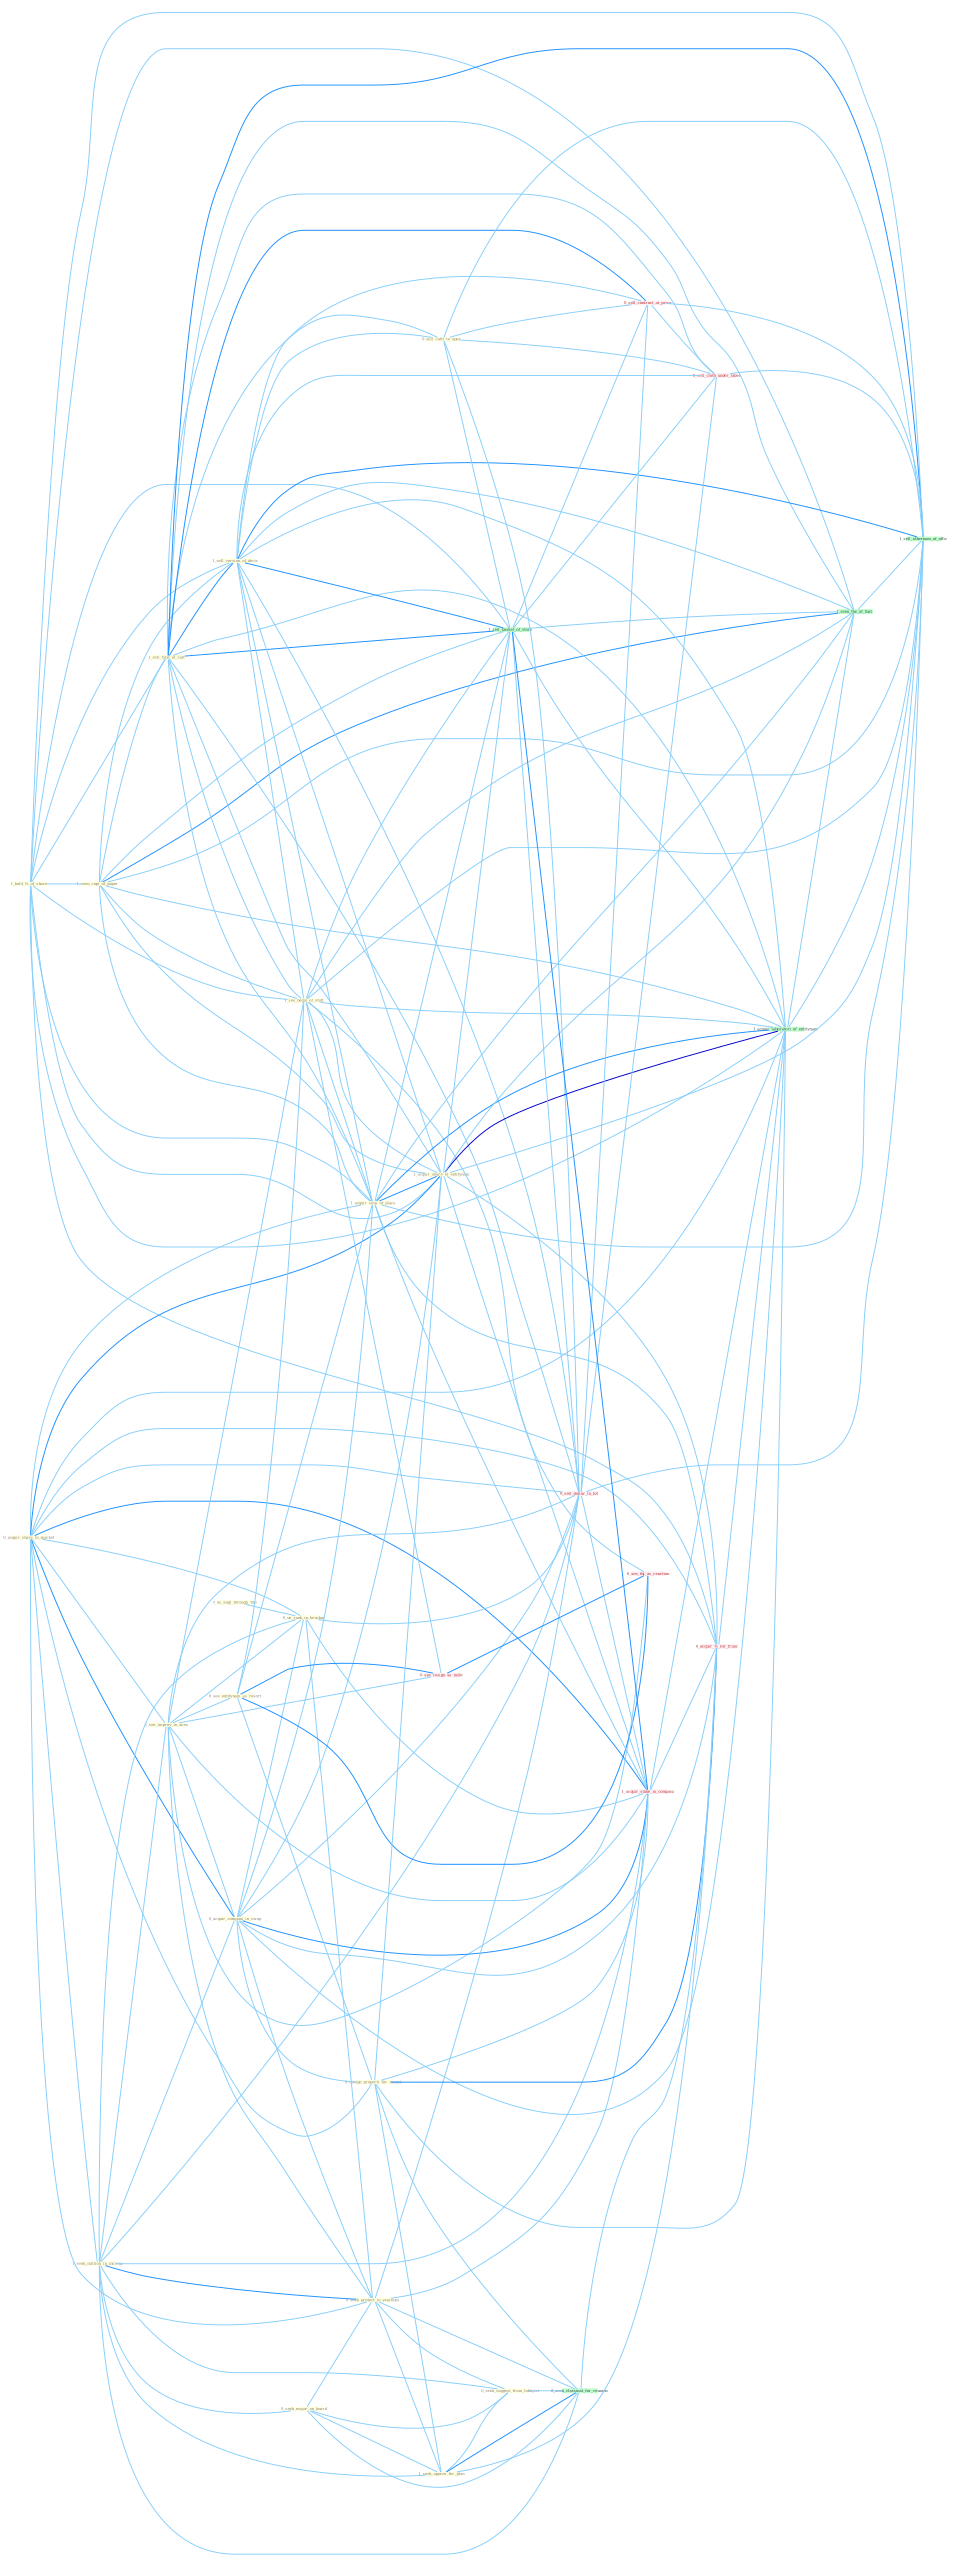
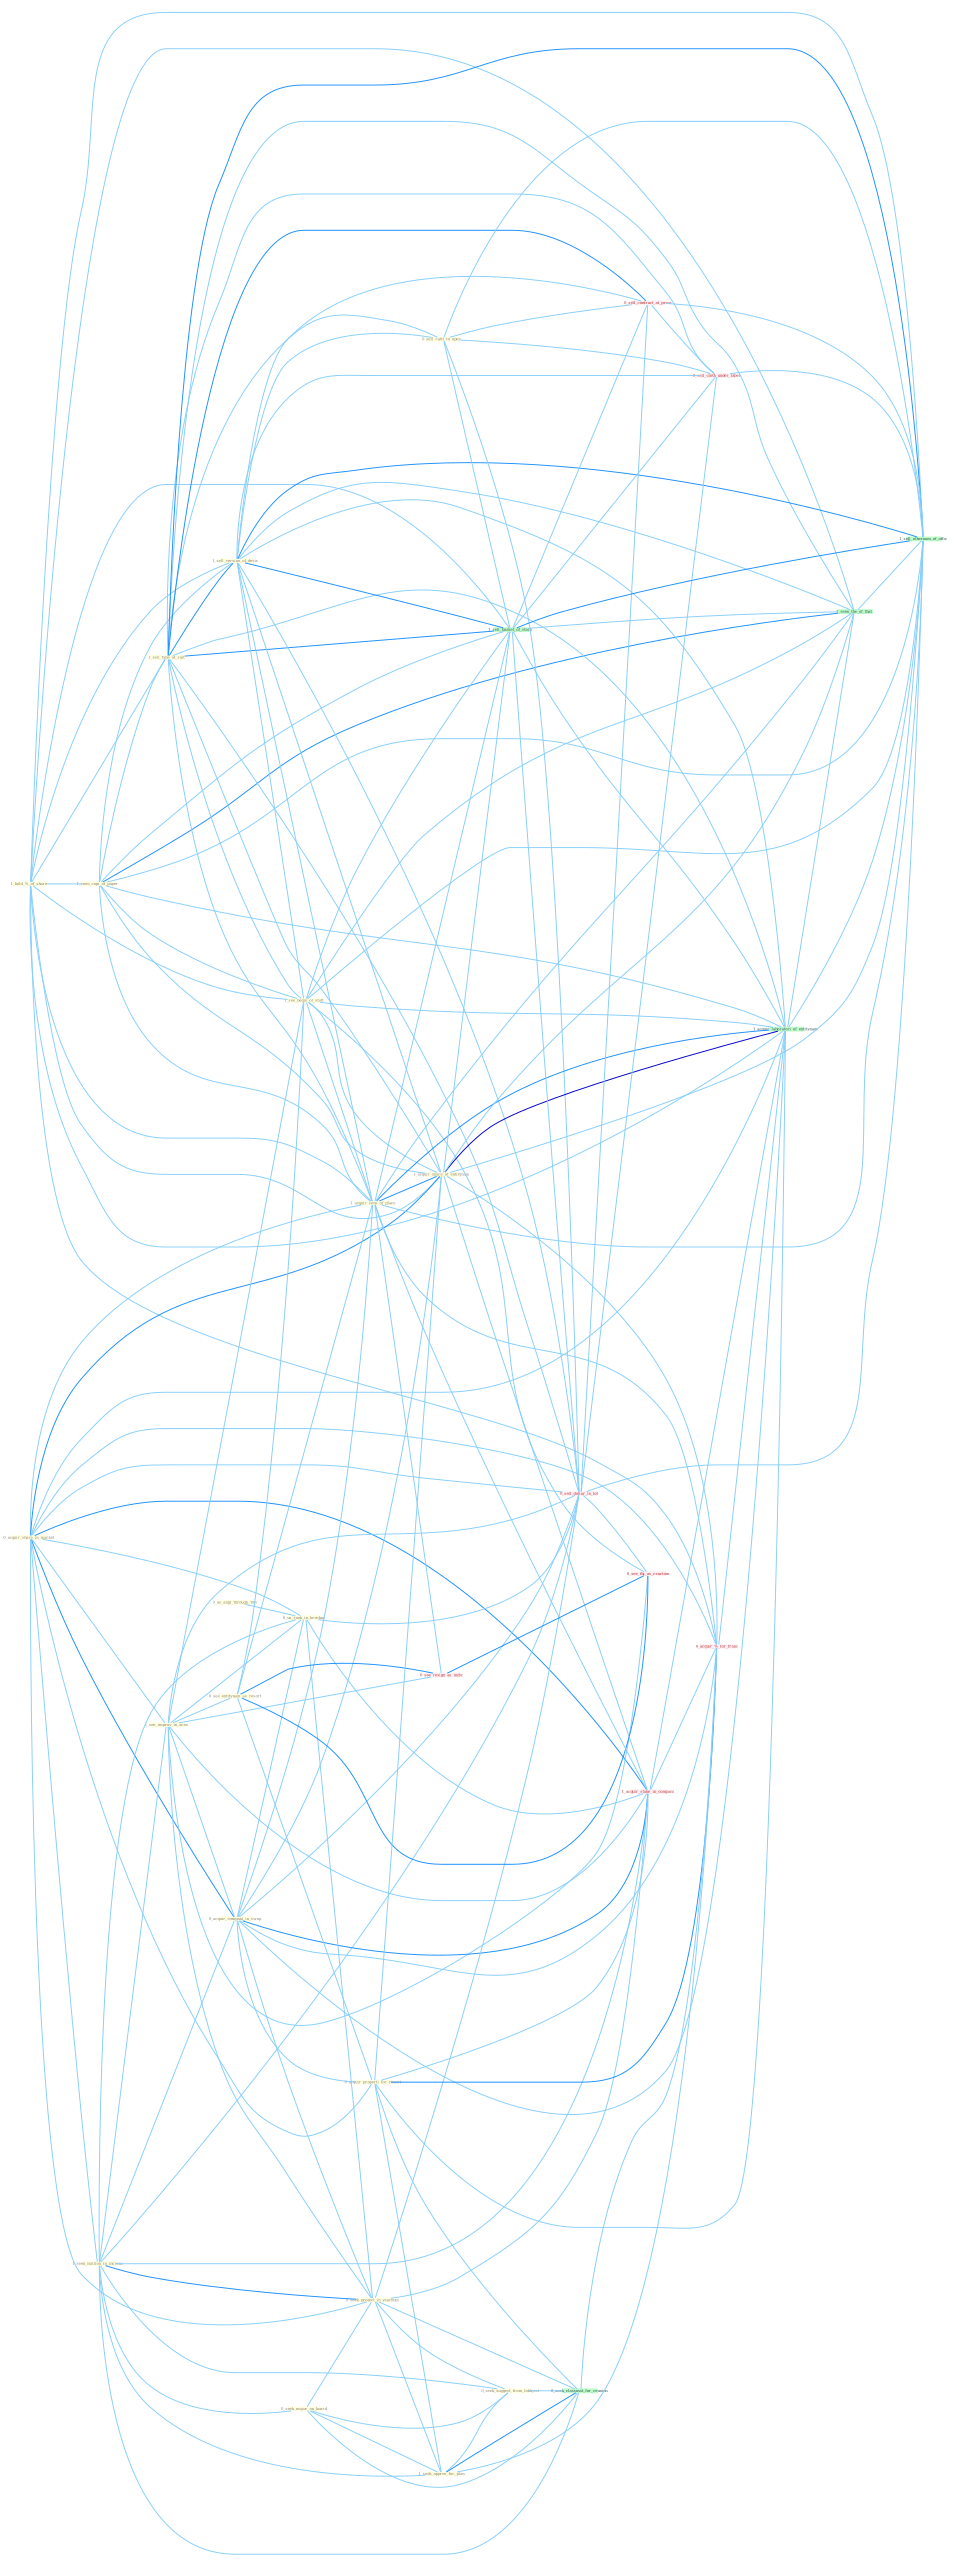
edge "1_sell_basket_of_stock" -- "1_acquir_stake_in_compani": now "1_sell_basket_of_stock" -- "1_sell_othernum_of_offic"
edge "1_see_begin_of_shift" -- "0_see_resign_as_indic": now "1_acquir_sens_of_place" -- "0_see_resign_as_indic"
edge "0_sell_dollar_in_lot" -- "1_acquir_stake_in_compani": now "0_sell_dollar_in_lot" -- "0_see_thi_as_reaction"
node "0_resign_properti_for_resort": label "0_resign_properti_for_resort" -> "0_acquir_properti_for_resort"
